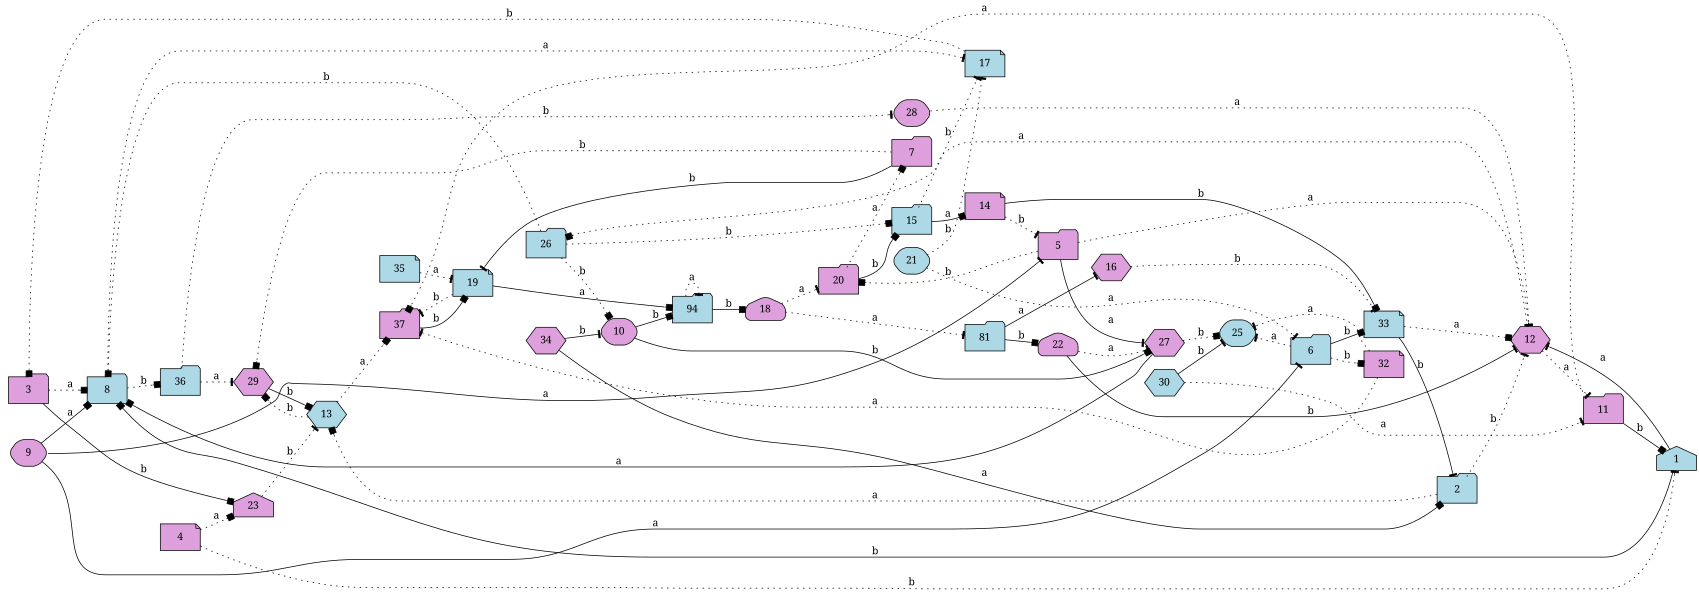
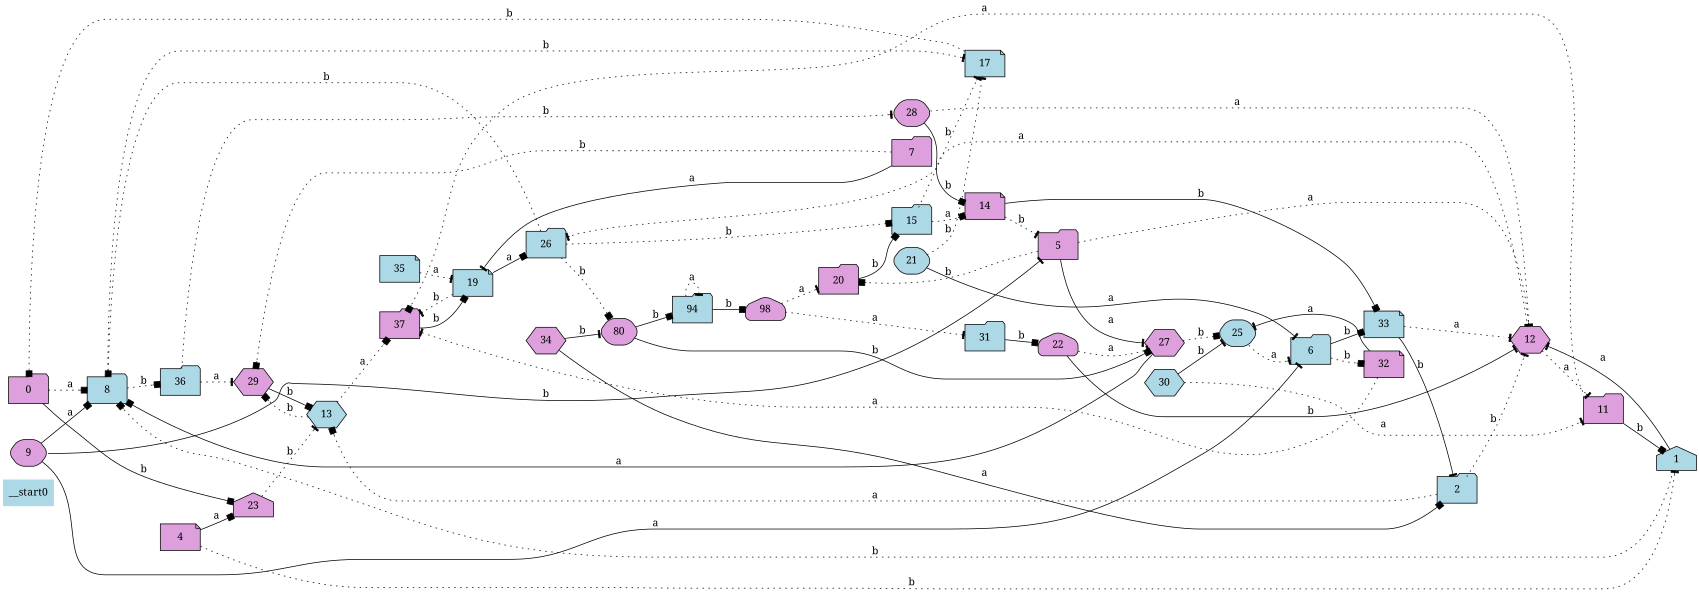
edge "8" -> "17": label "a" -> "b"
edge "12" -> "26": arrowhead box -> tee
edge "28" -> "14": added, label "b"
edge "7" -> "19": label "b" -> "a"
edge "20" -> "7": removed, label "a"
edge "15" -> "14": style solid -> dotted
node "16": removed
edge "19" -> "94": now "19" -> "26"
edge "21" -> "6": style dotted -> solid
node "18": label "18" -> "98"
edge "32" -> "25": style dotted -> solid
node "10": label "10" -> "80"
edge "33" -> "12": arrowhead box -> tee
node "81": label "81" -> "31"
edge "6" -> "25": reversed
node "3": label "3" -> "0"
edge "9" -> "5": label "a" -> "b"
node "__start0": added
edge "4" -> "23": style dotted -> solid
edge "1" -> "8": style solid -> dotted
